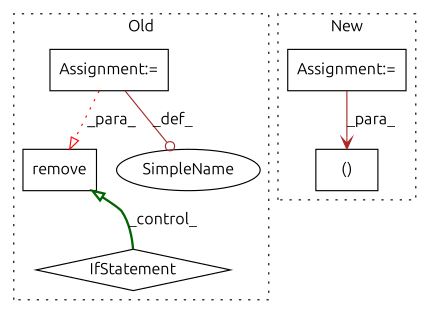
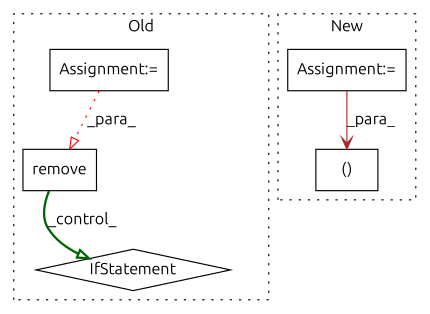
node "SimpleName": removed
edge "IfStatement" -> "remove": reversed
